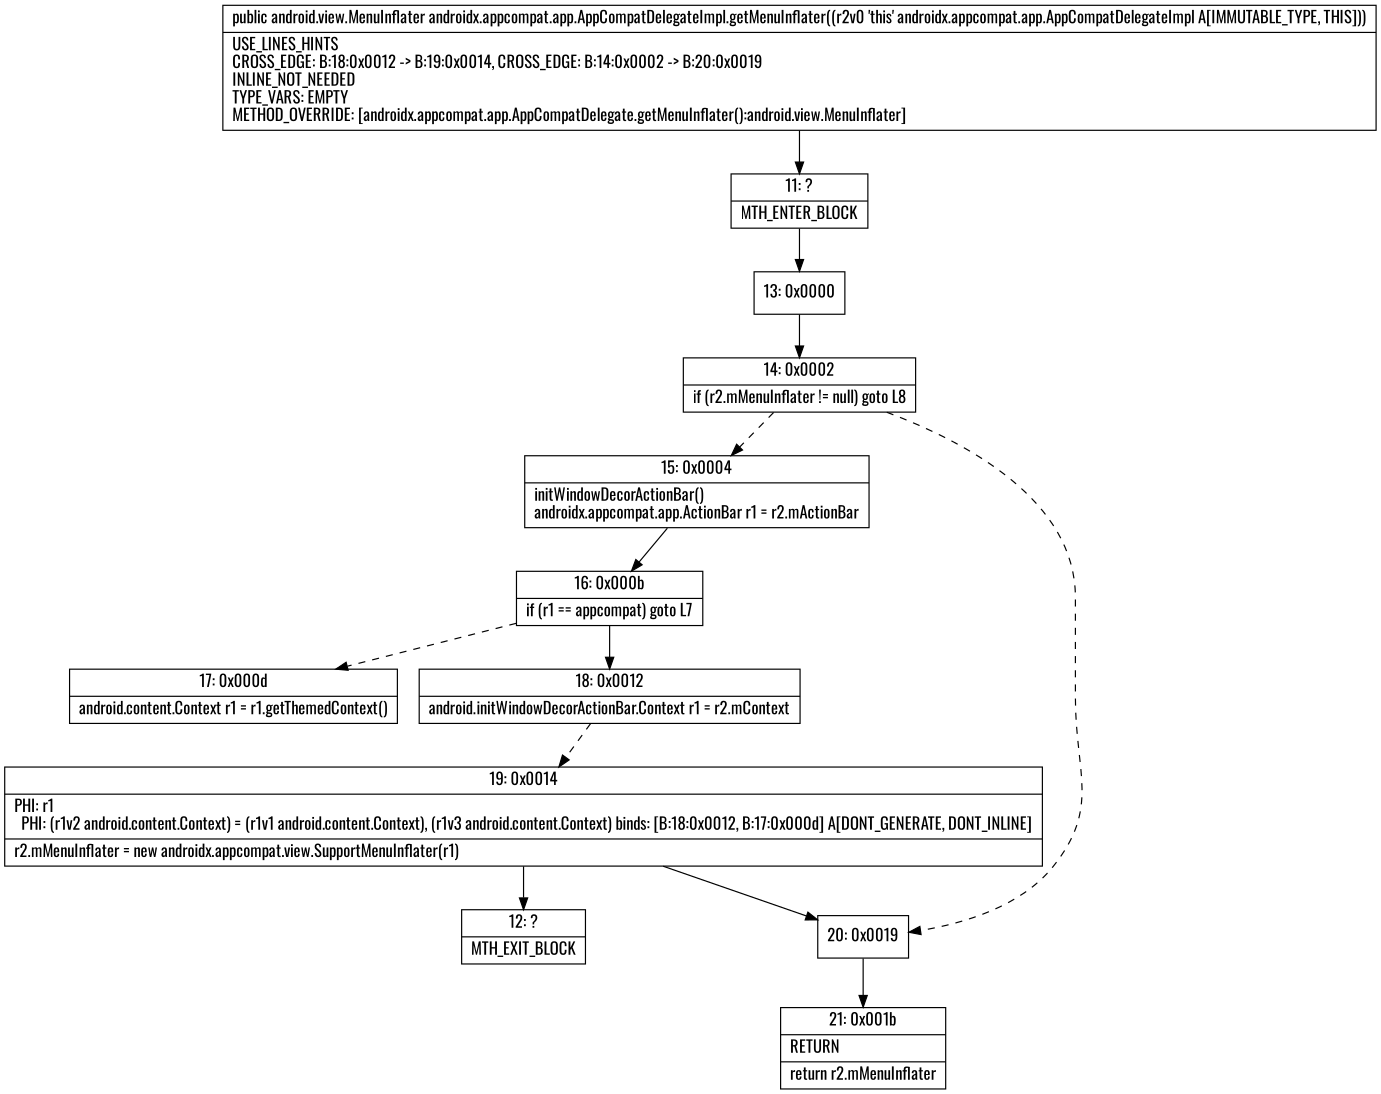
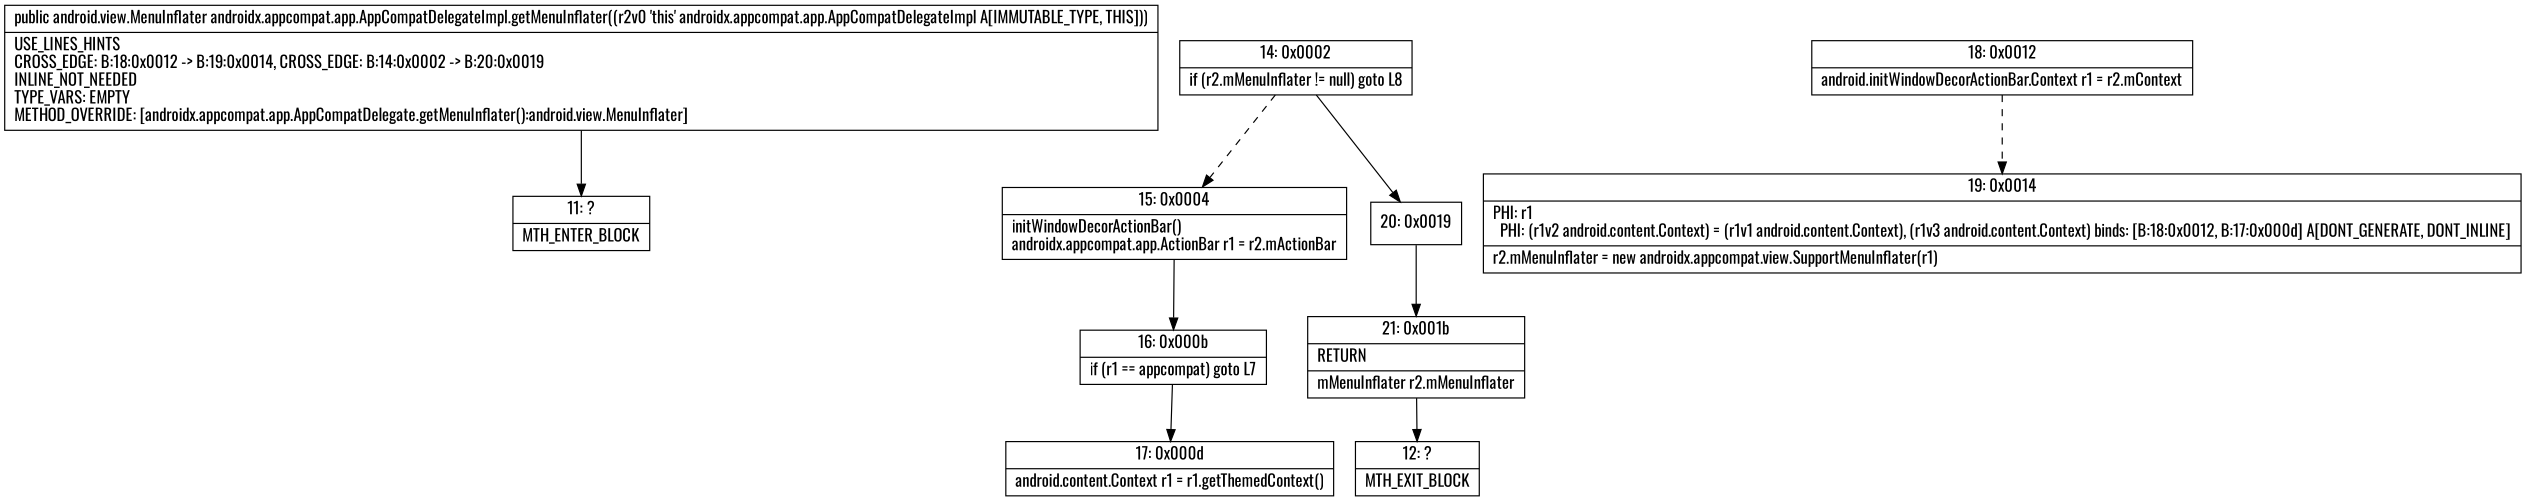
node "13: 0x0000": removed
edge "16: 0x000b" -> "18: 0x0012": removed
edge "16: 0x000b" -> "17: 0x000d": style dashed -> solid
edge "14: 0x0002" -> "20: 0x0019": style dashed -> solid
edge "19: 0x0014" -> "12: ?": now "21: 0x001b" -> "12: ?"
edge "19: 0x0014" -> "20: 0x0019": removed
node "21: 0x001b": text "return r2.mMenuInflater" -> "mMenuInflater r2.mMenuInflater"
